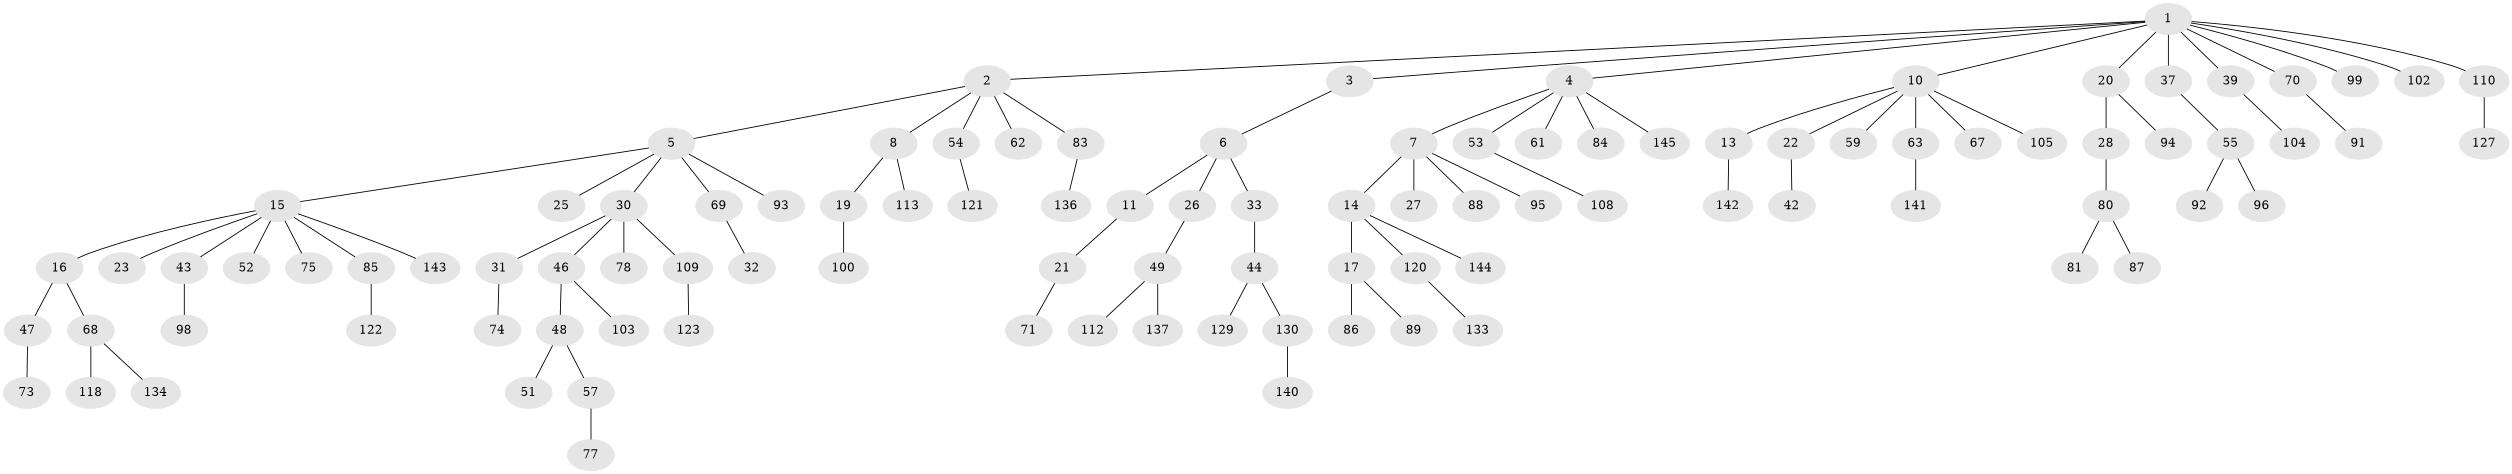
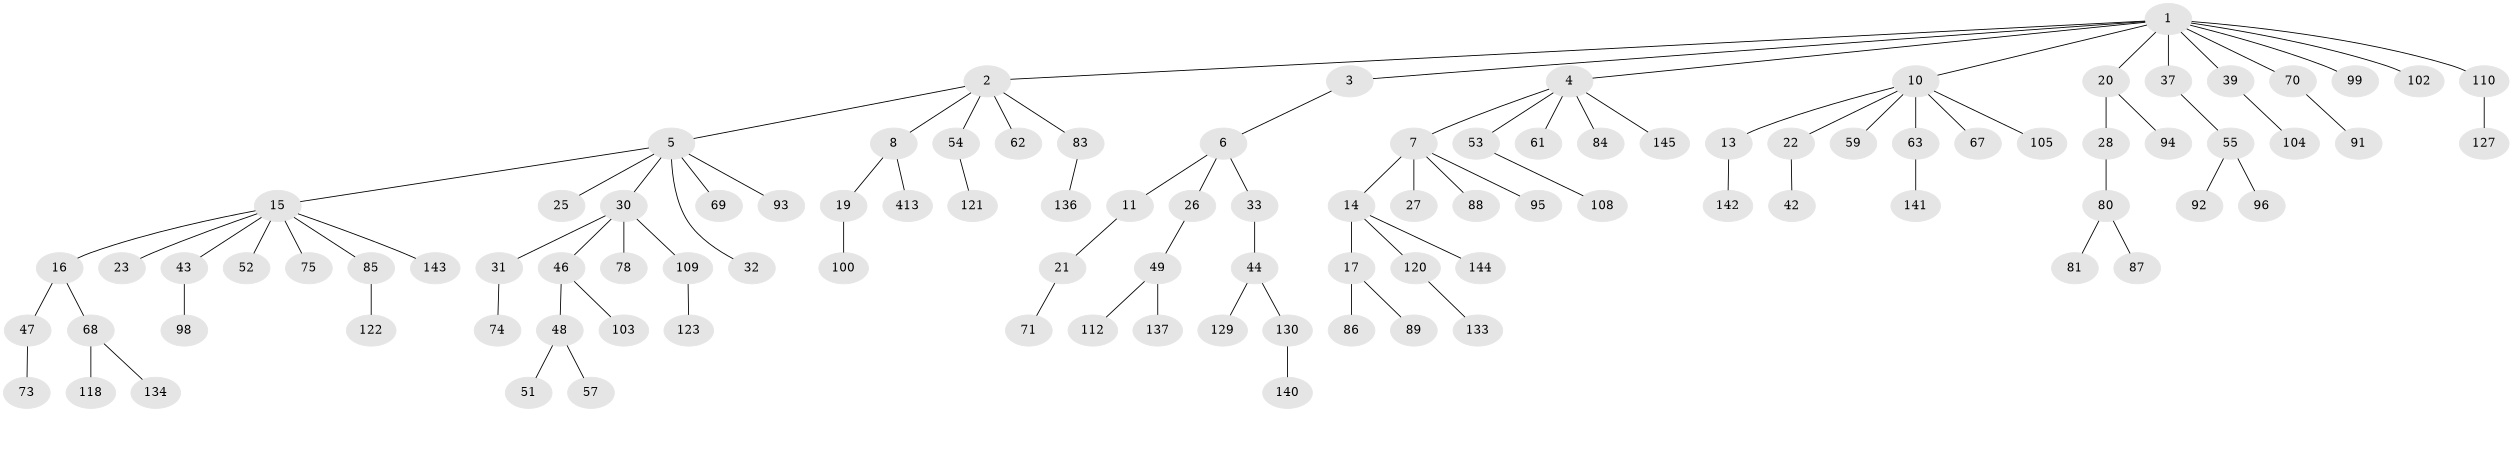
node "113": label "113" -> "413"
edge "69" -- "32": now "5" -- "32"
node "77": removed
